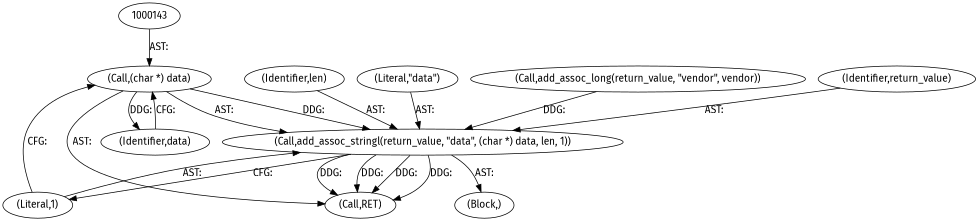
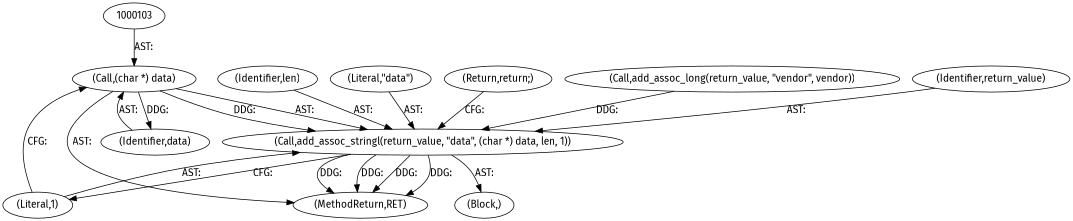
node "1000143": label "1000143" -> "1000103"
node "(Return,return;)": added
edge "(Identifier,data)" -> "(Call,(char *) data)": label "CFG: " -> "AST: "
node "(Call,RET)": label "(Call,RET)" -> "(MethodReturn,RET)"
